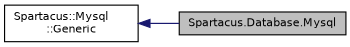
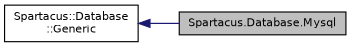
node "Spartacus::Mysql ::Generic": label "Spartacus::Mysql ::Generic" -> "Spartacus::Database ::Generic"
